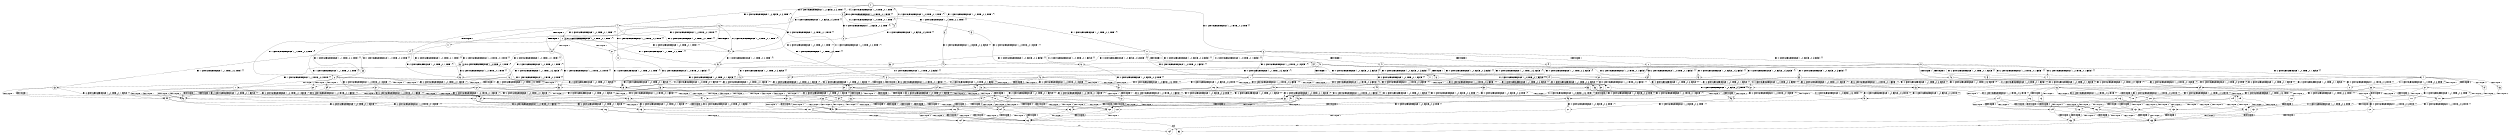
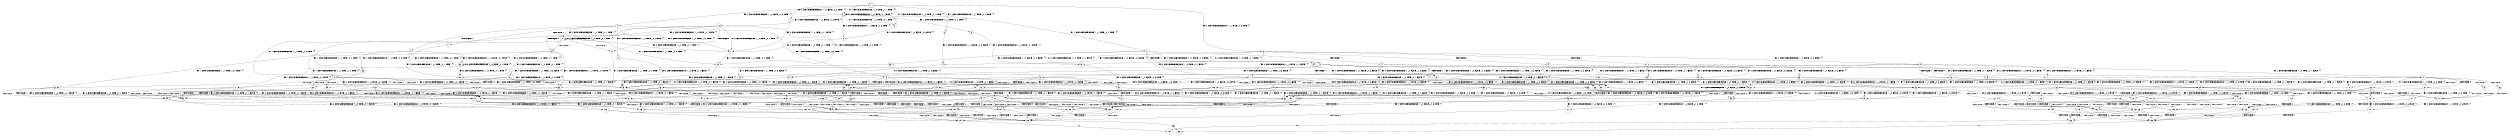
edge "63" -> "72": added, label "EX !2 !ATOMIC_EXCH_BRANCH (1, +0, TRUE, +0, 1, FALSE) !{}"
